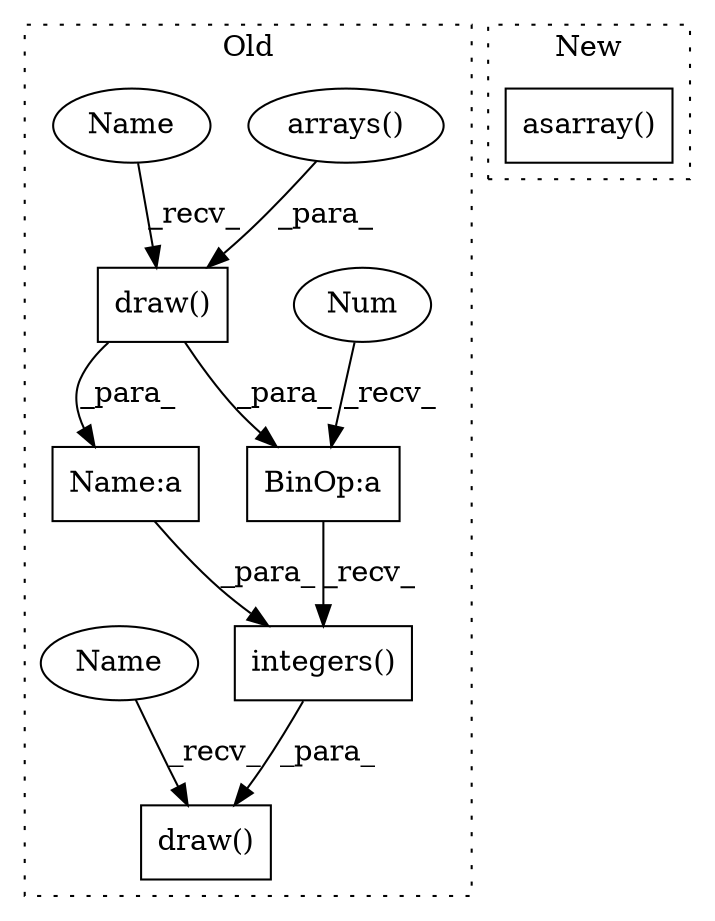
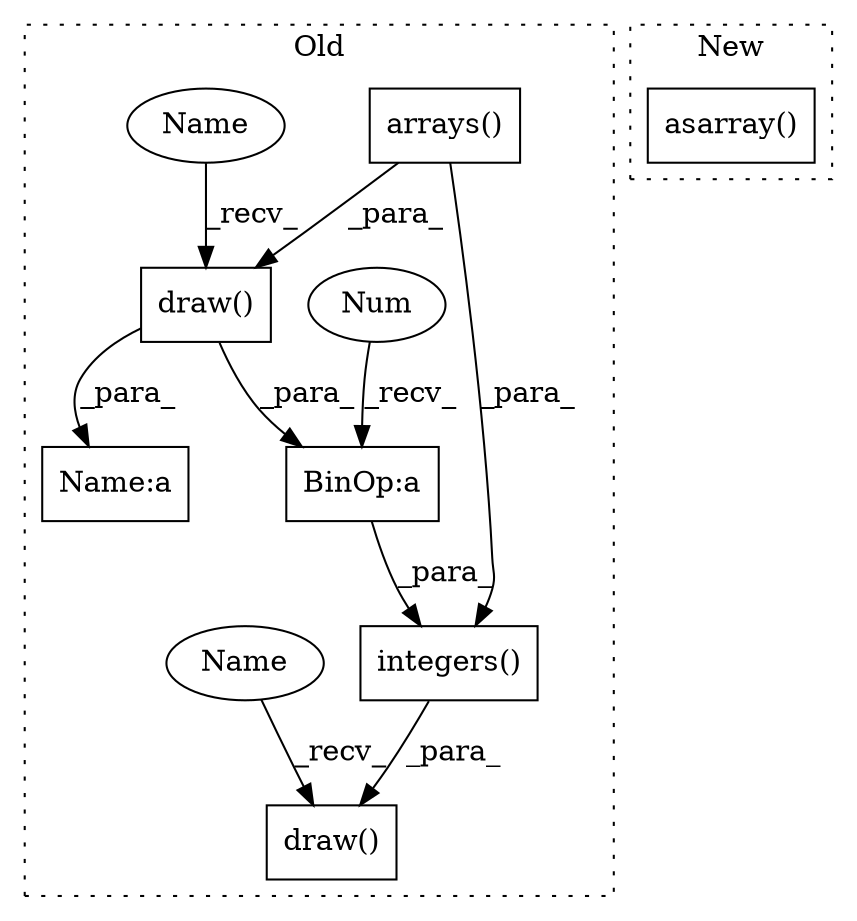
node "arrays()": shape ellipse -> box
edge "Name:a" -> "integers()": now "arrays()" -> "integers()"
edge "BinOp:a" -> "integers()": label "_recv_" -> "_para_"
